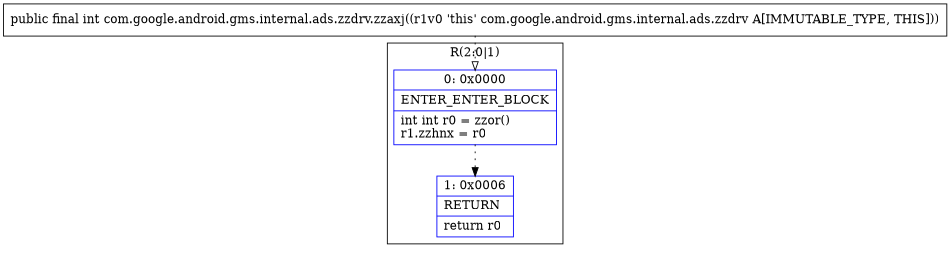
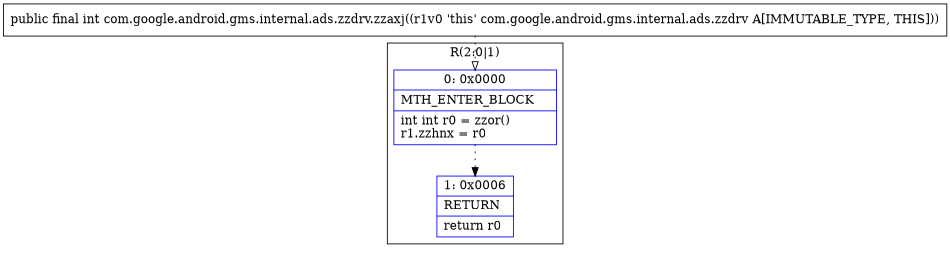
node "0: 0x0000": text "ENTER_ENTER_BLOCK" -> "MTH_ENTER_BLOCK"
